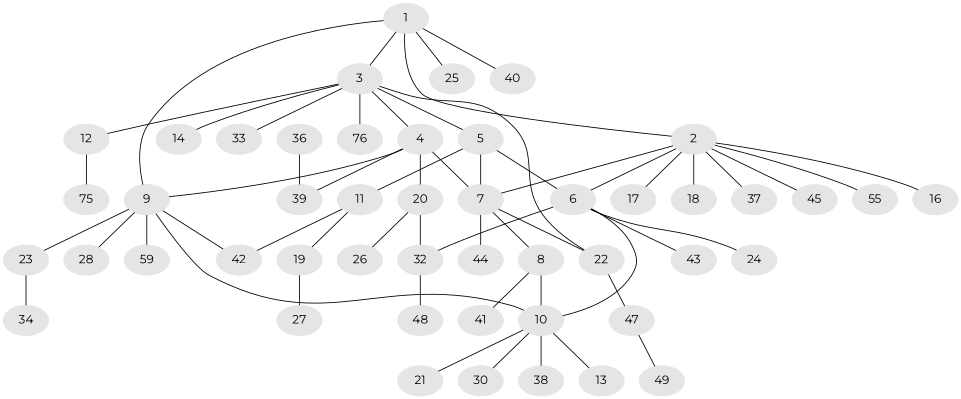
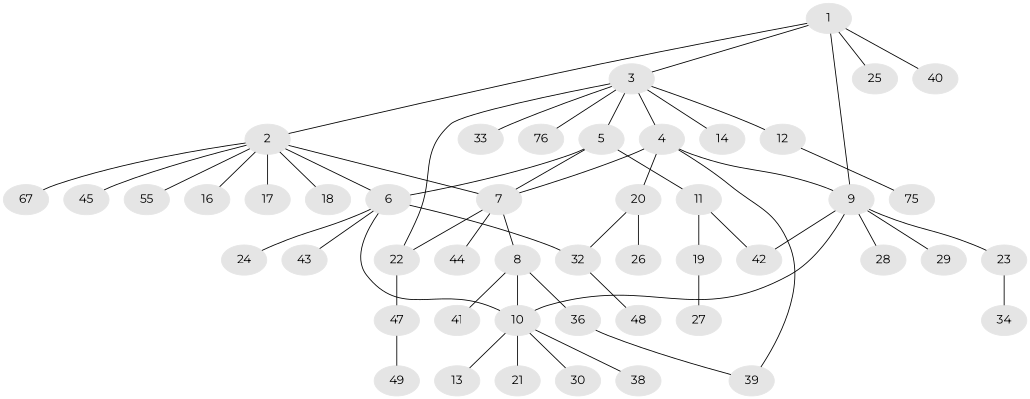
node "37": label "37" -> "67"
node "59": label "59" -> "29"
edge "8" -- "36": added
